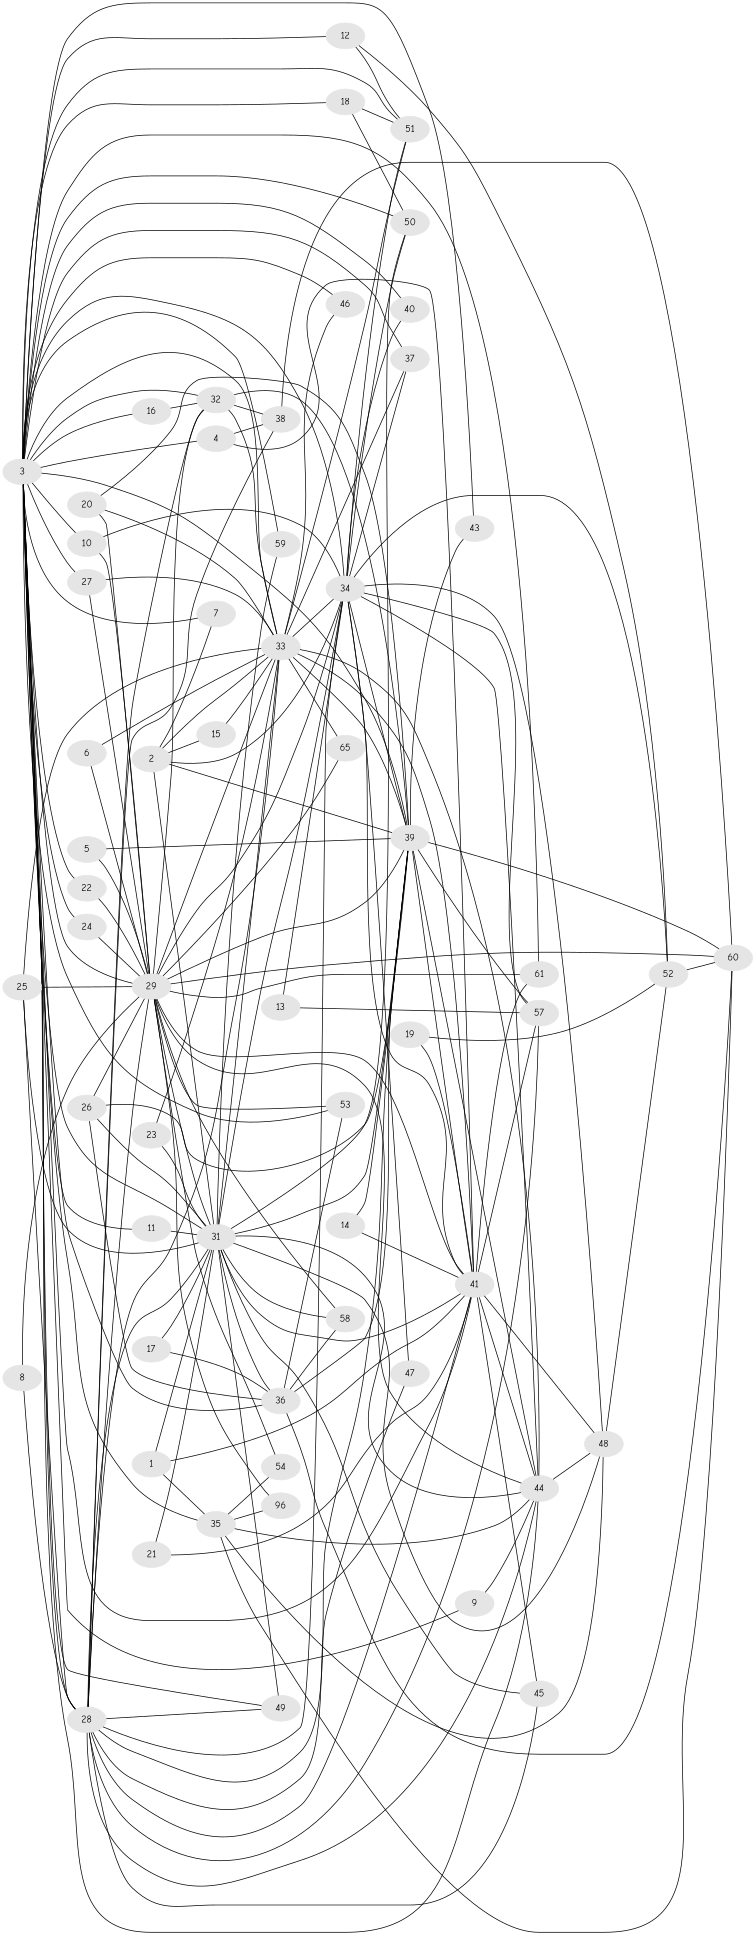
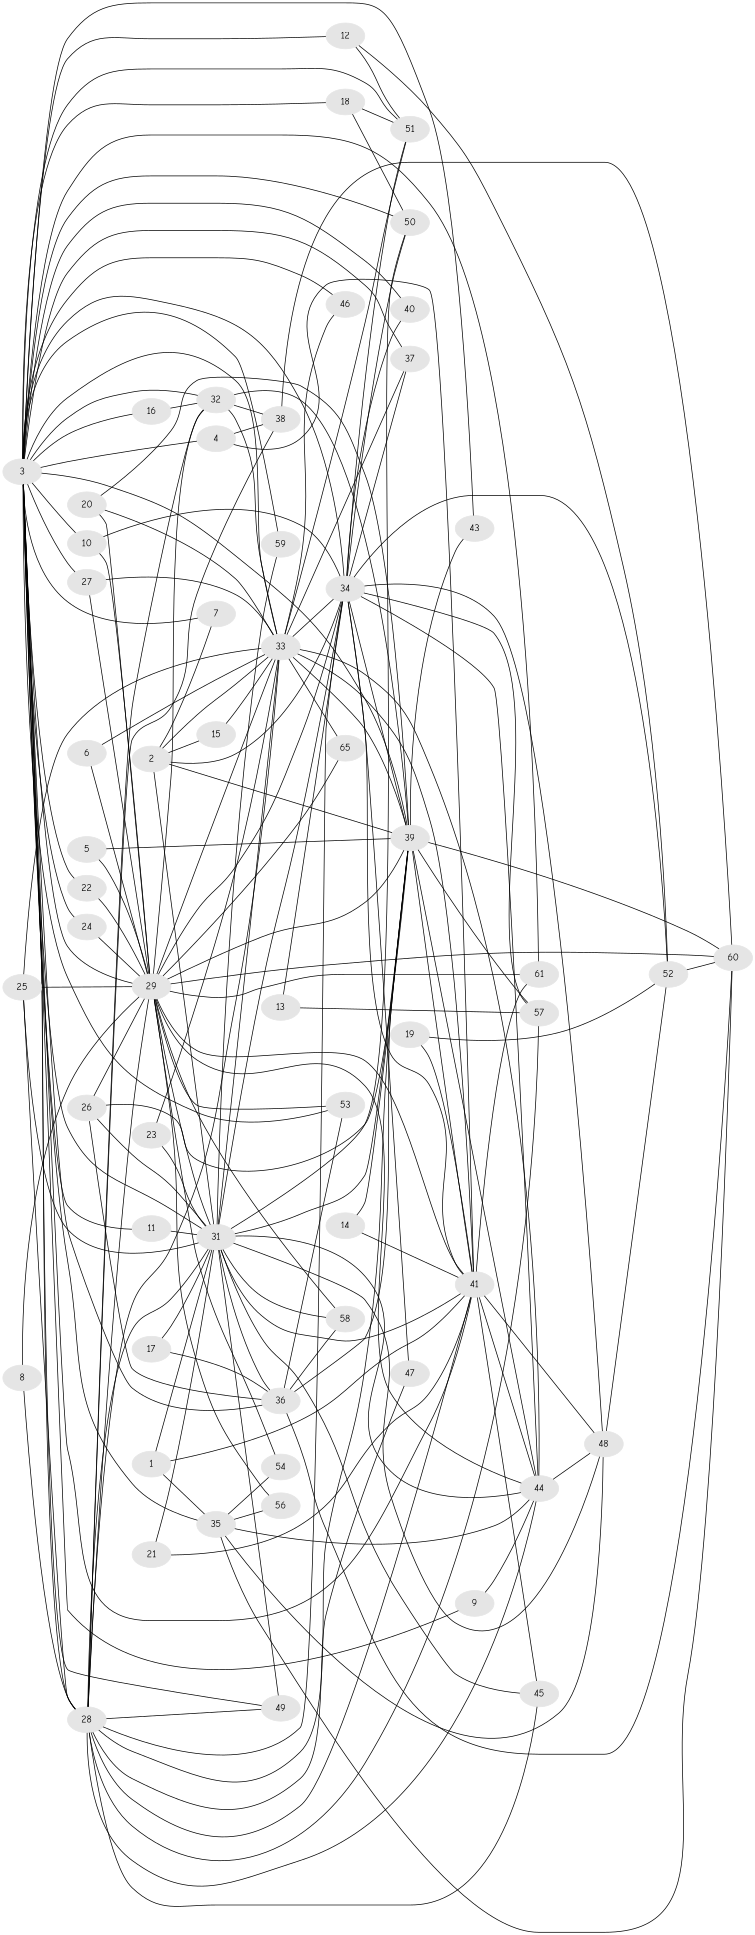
edge "57" -- "41": removed
node "96": label "96" -> "56"
edge "3" -- "44": removed
